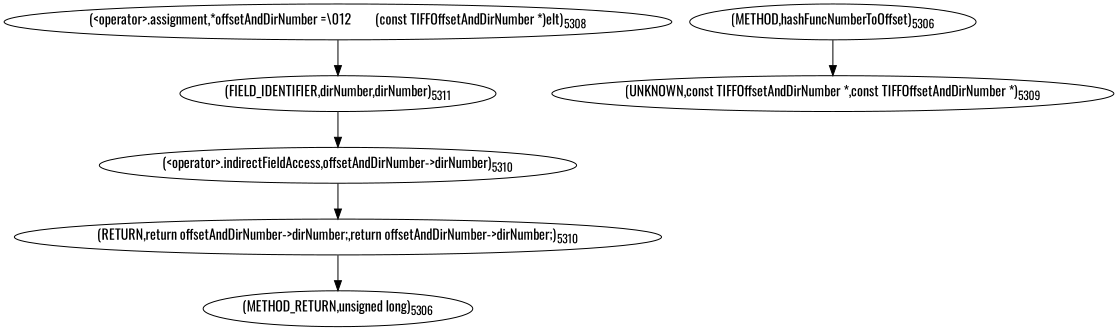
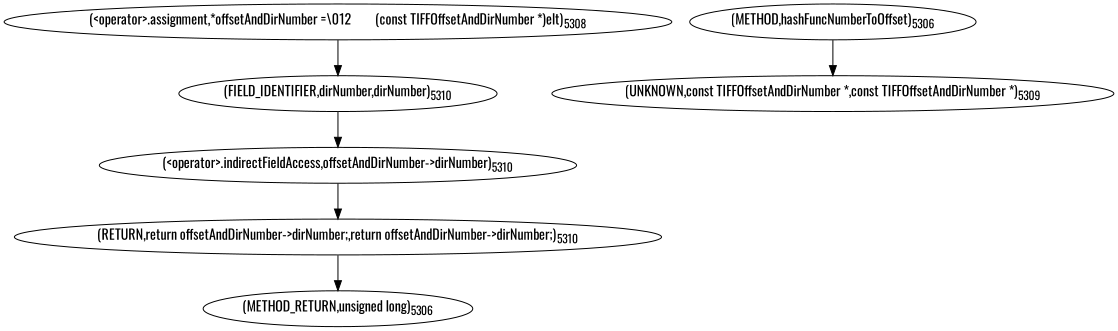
node "(FIELD_IDENTIFIER,dirNumber,dirNumber)": text "5311" -> "5310"
